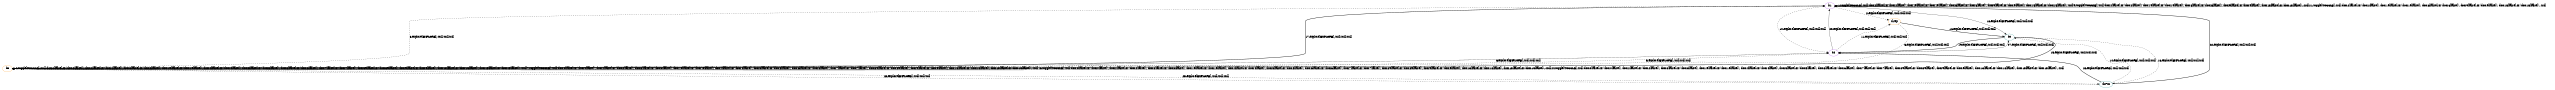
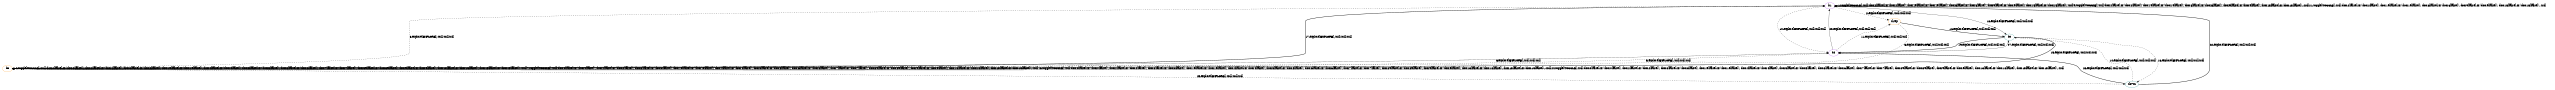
edge "d27m" -> "b3": removed, label "23-explore[EXPLORE];/null/null/null"
